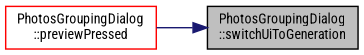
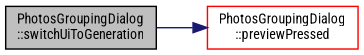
edge "PhotosGroupingDialog ::previewPressed" -> "PhotosGroupingDialog ::switchUiToGeneration": reversed
